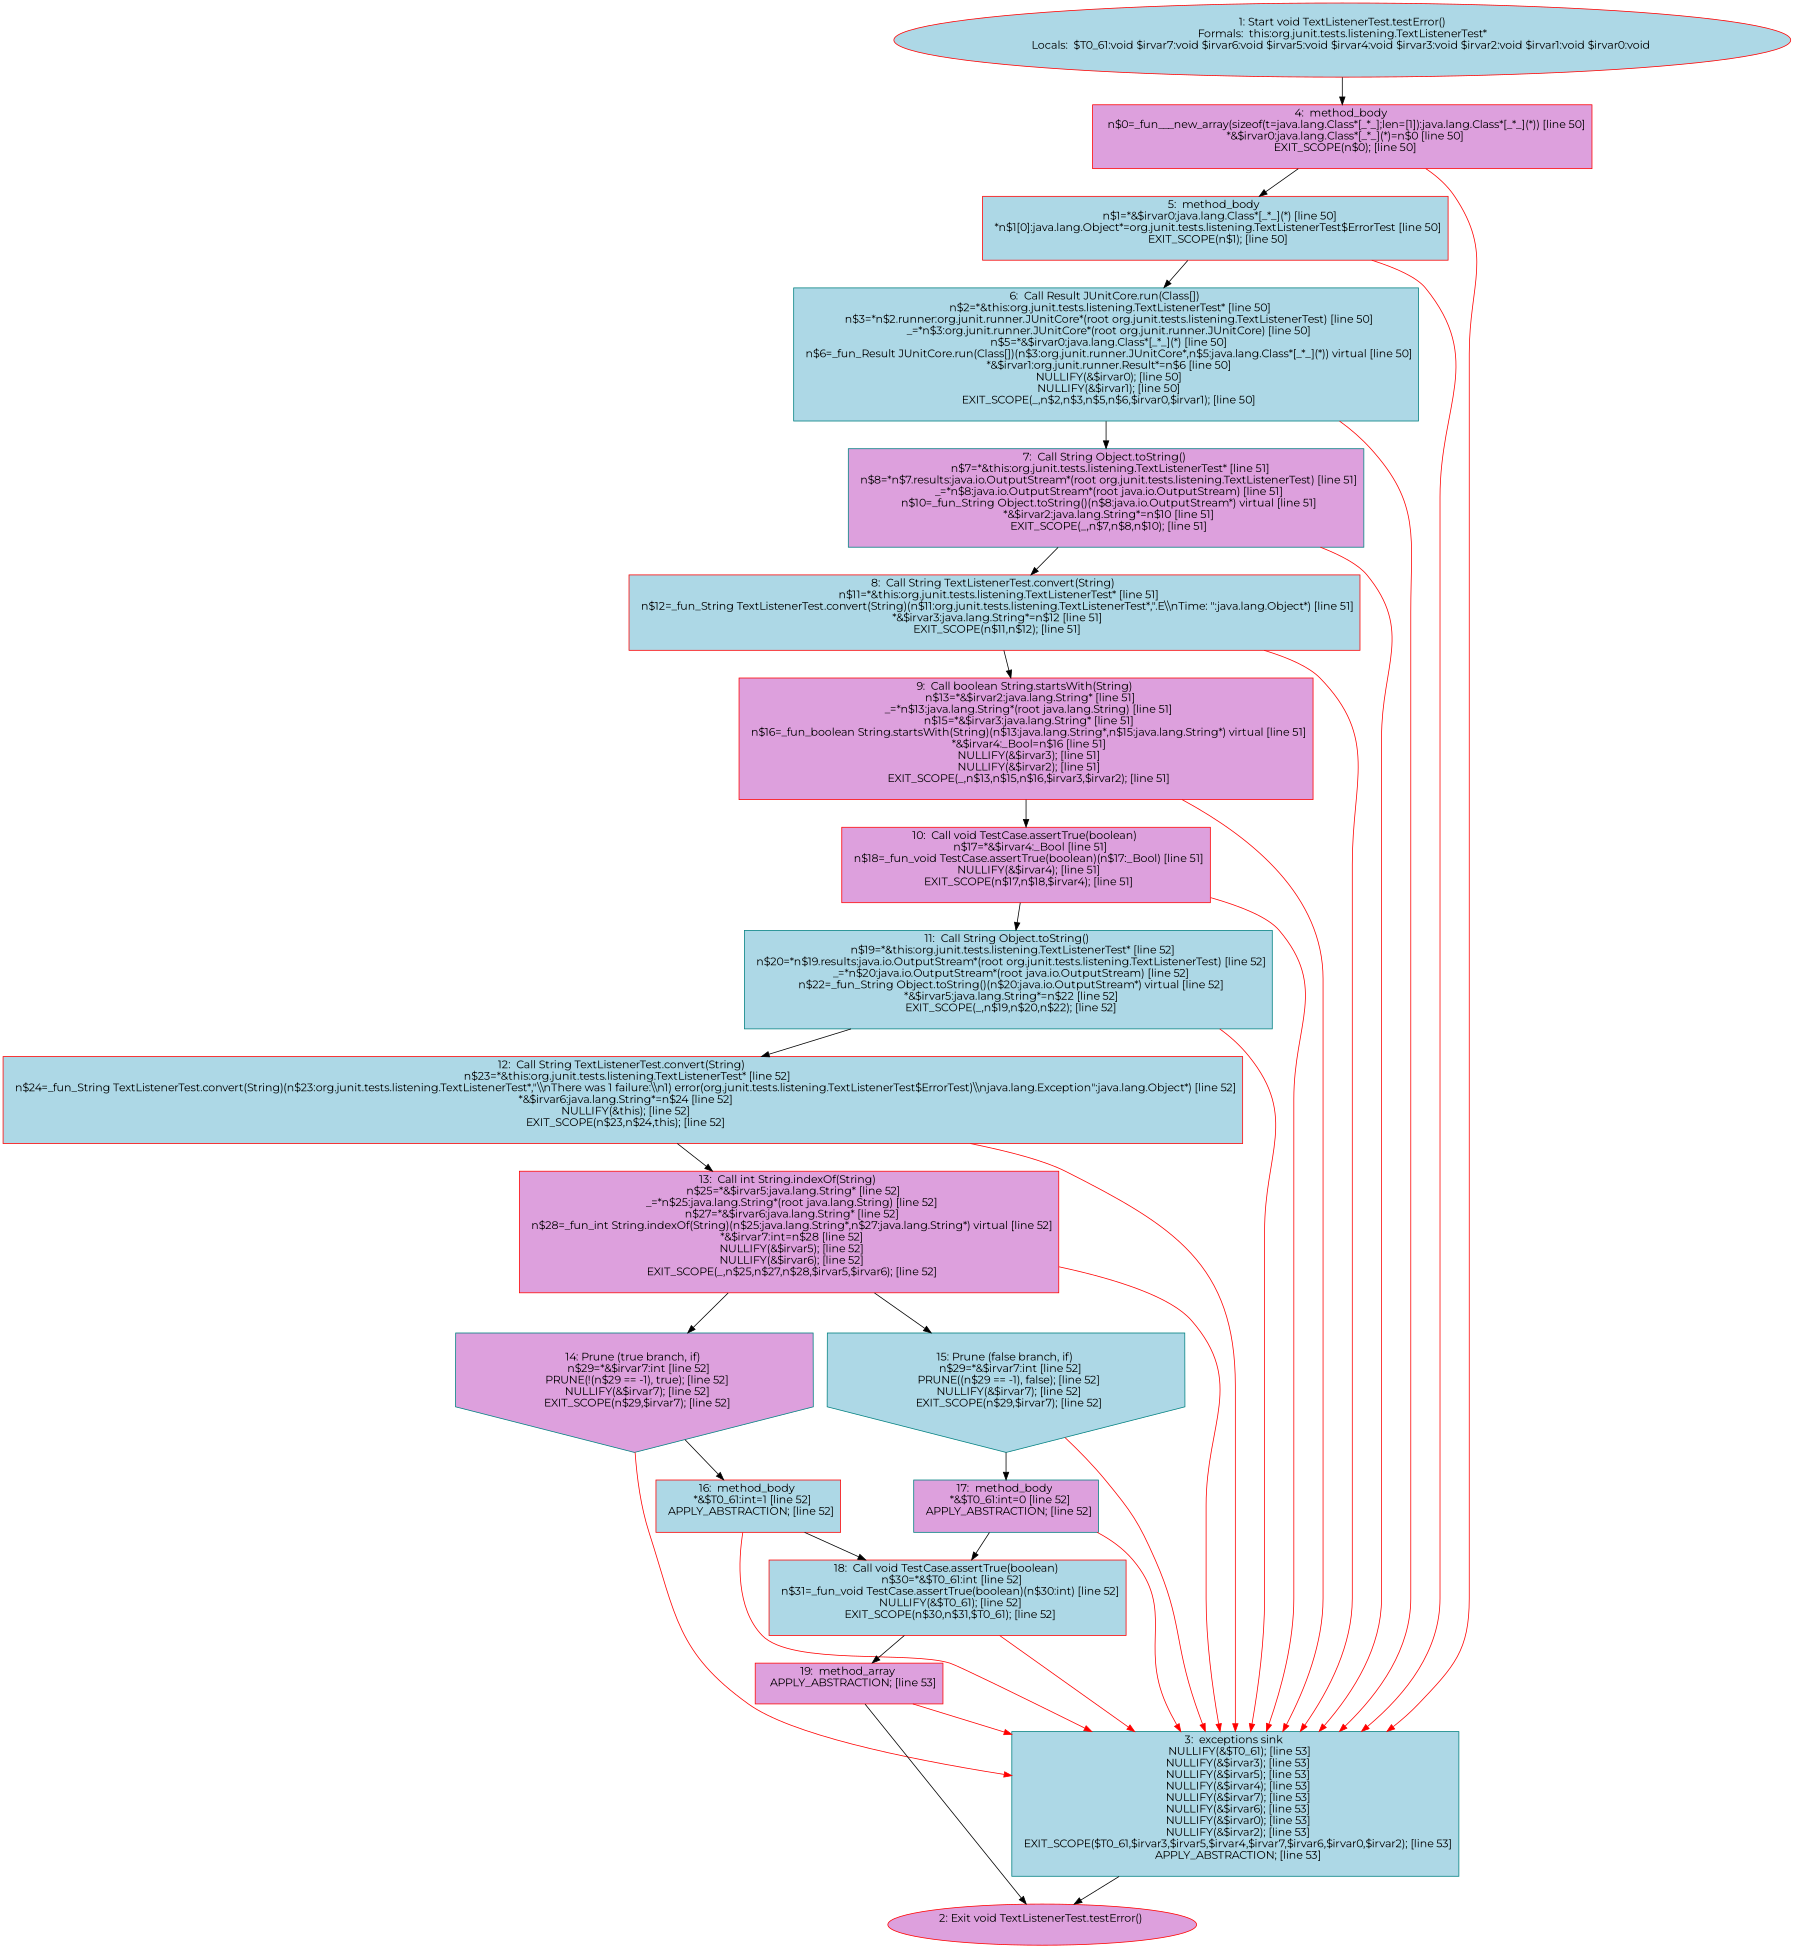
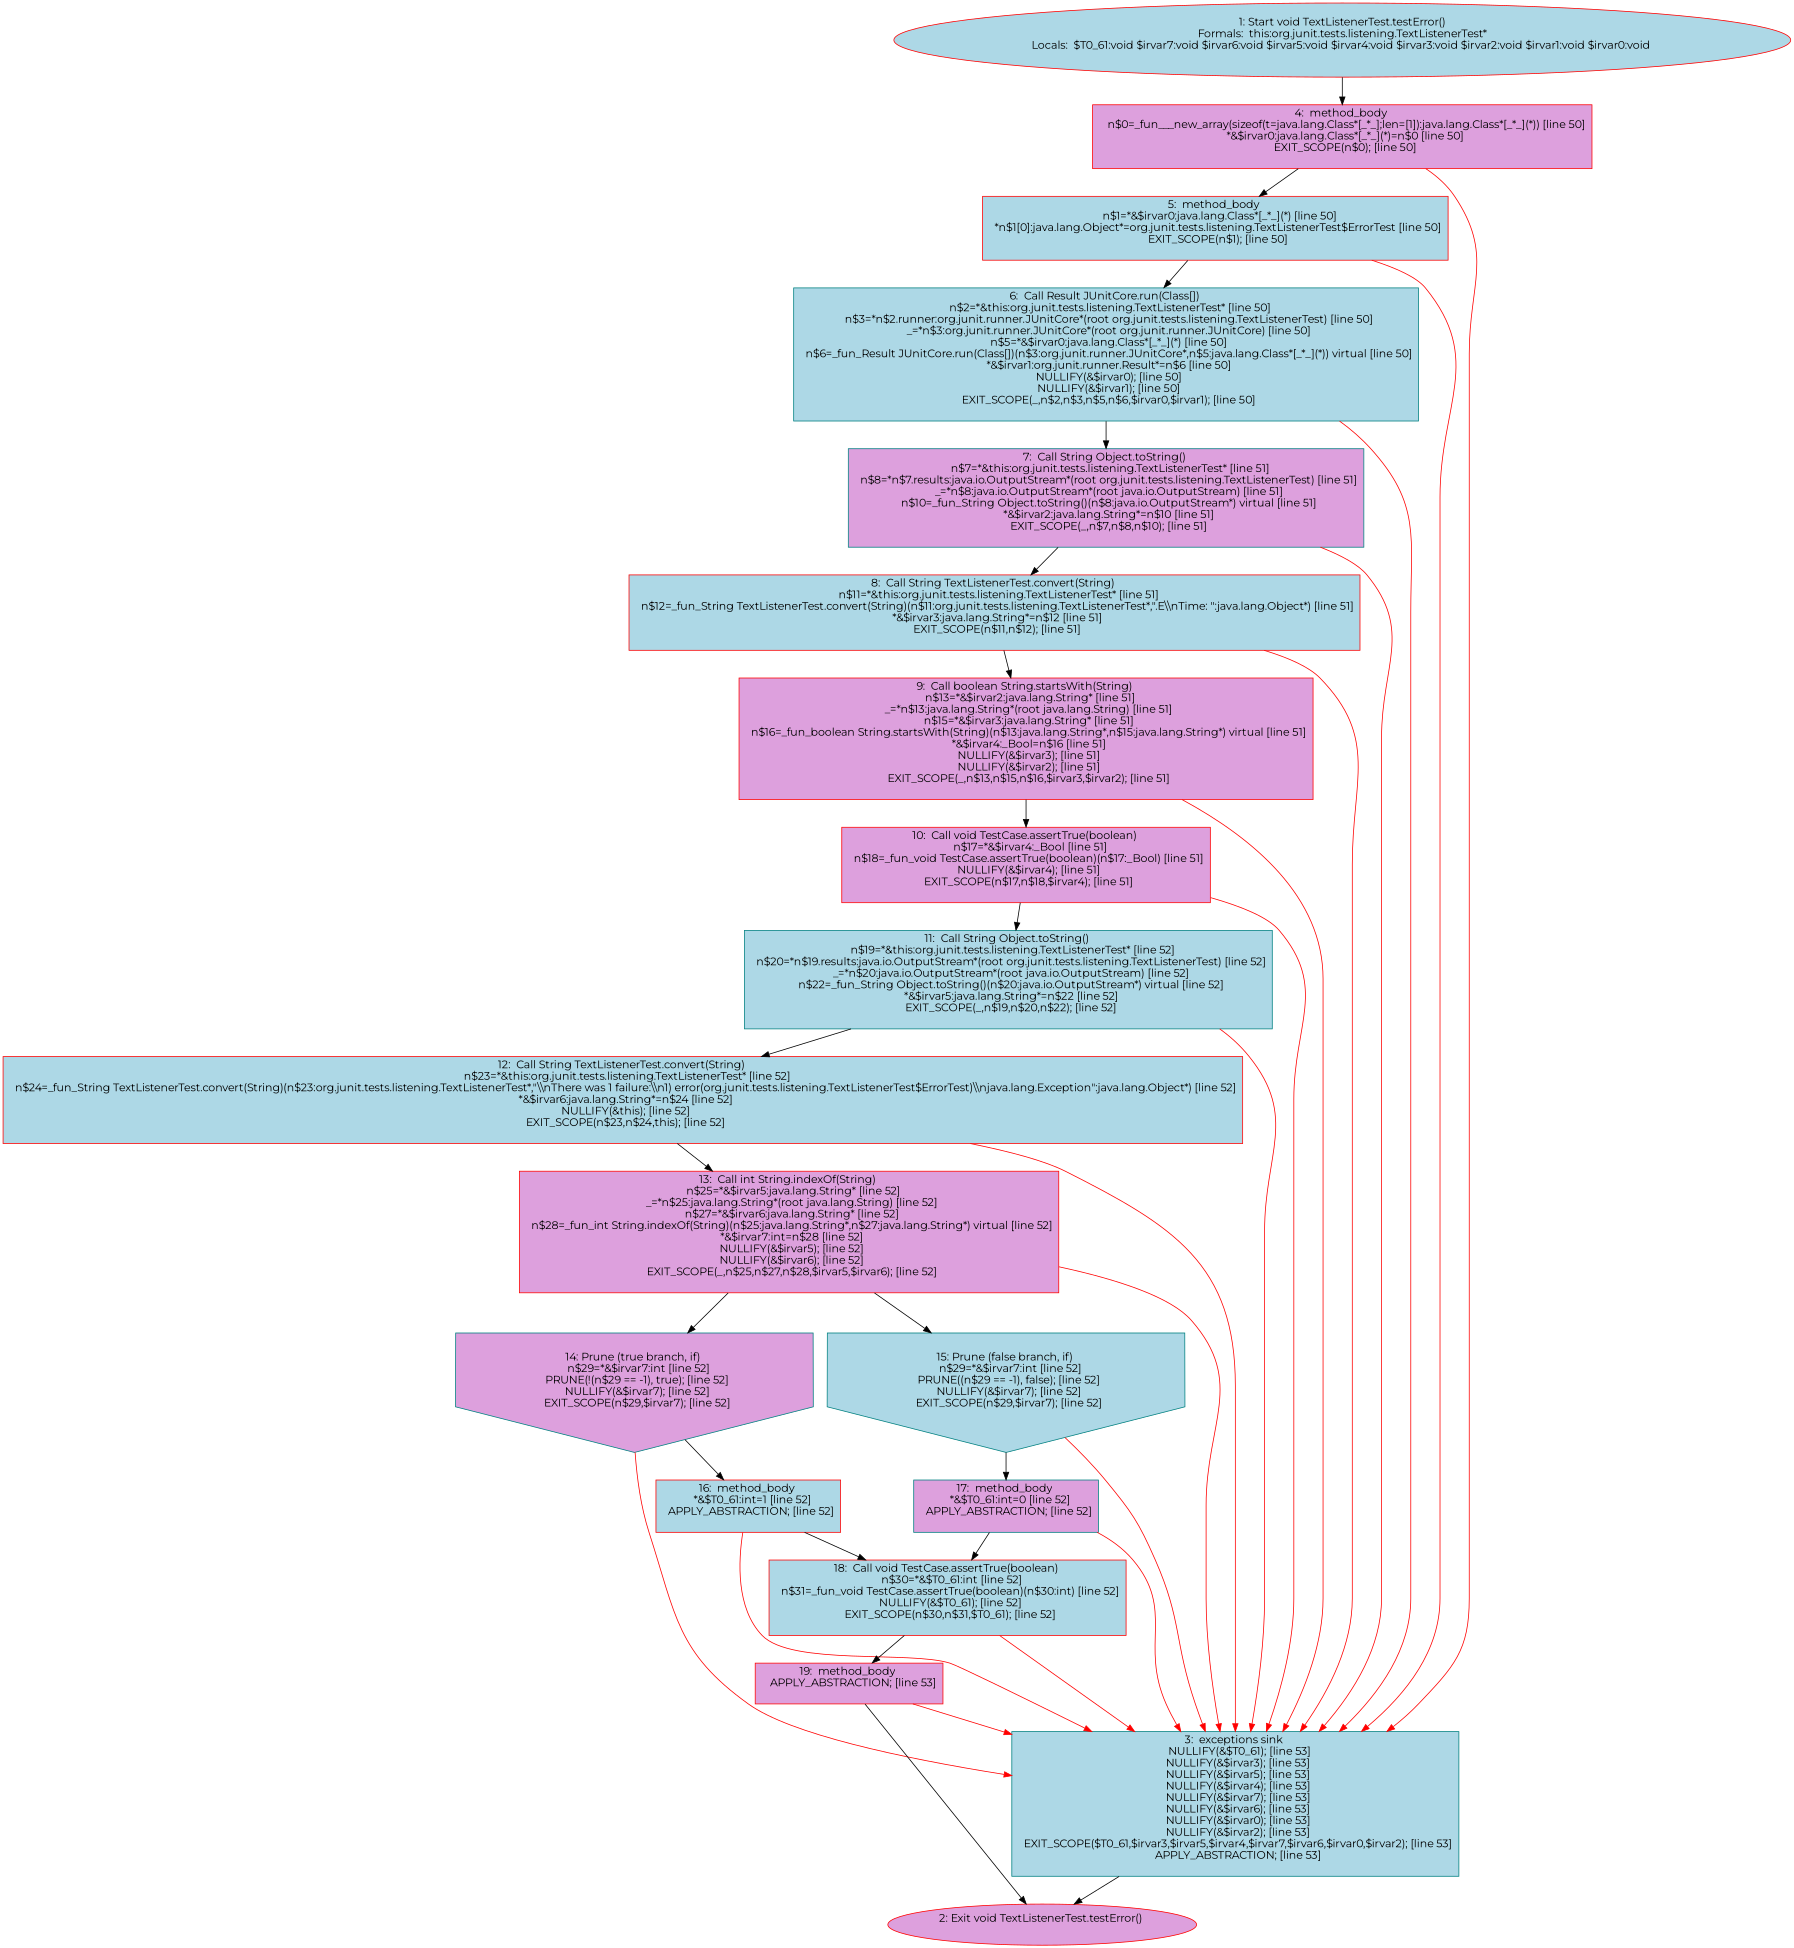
node "19:  method_array APPLY_ABSTRACTION; [line 53]": label "19:  method_array APPLY_ABSTRACTION; [line 53]" -> "19:  method_body APPLY_ABSTRACTION; [line 53]"
